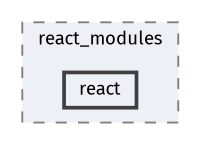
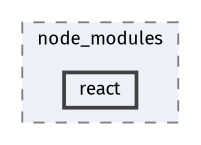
cluster "react_modules": label "react_modules" -> "node_modules"
